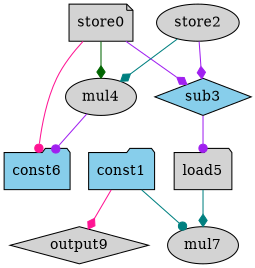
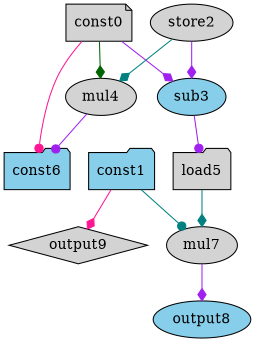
node "store0": label "store0" -> "const0"
node "sub3": shape diamond -> ellipse
node "output8": added
